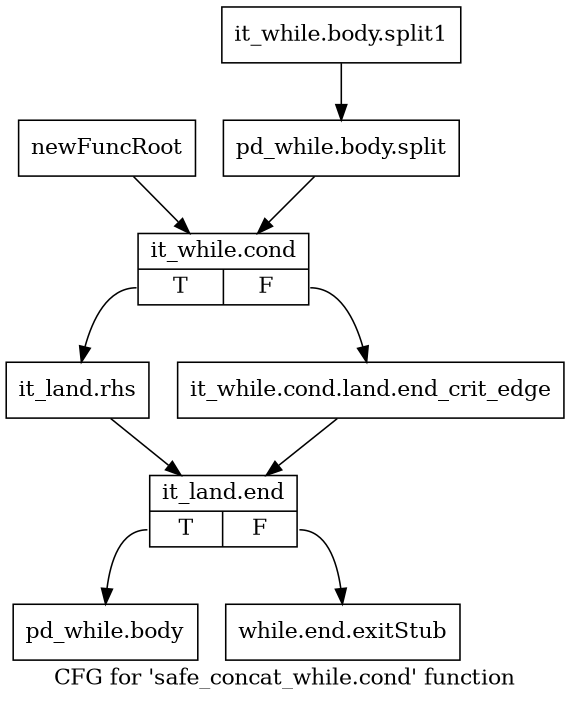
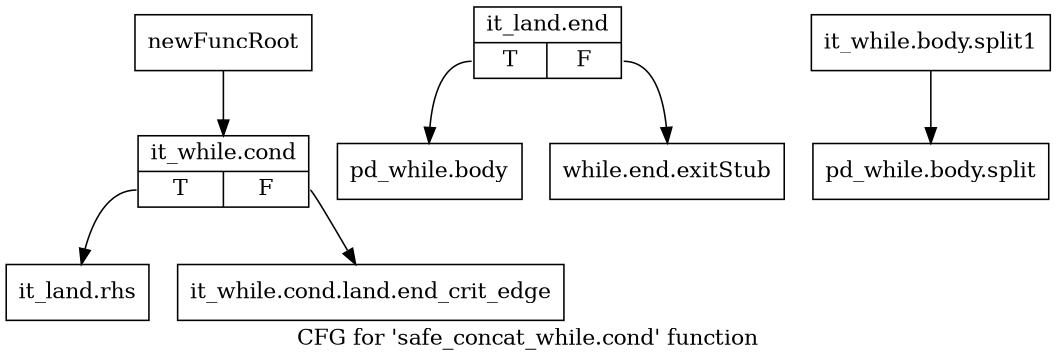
edge "pd_while.body.split" -> "it_while.cond": removed
edge "it_land.rhs" -> "it_land.end": removed
edge "it_while.cond.land.end_crit_edge" -> "it_land.end": removed
